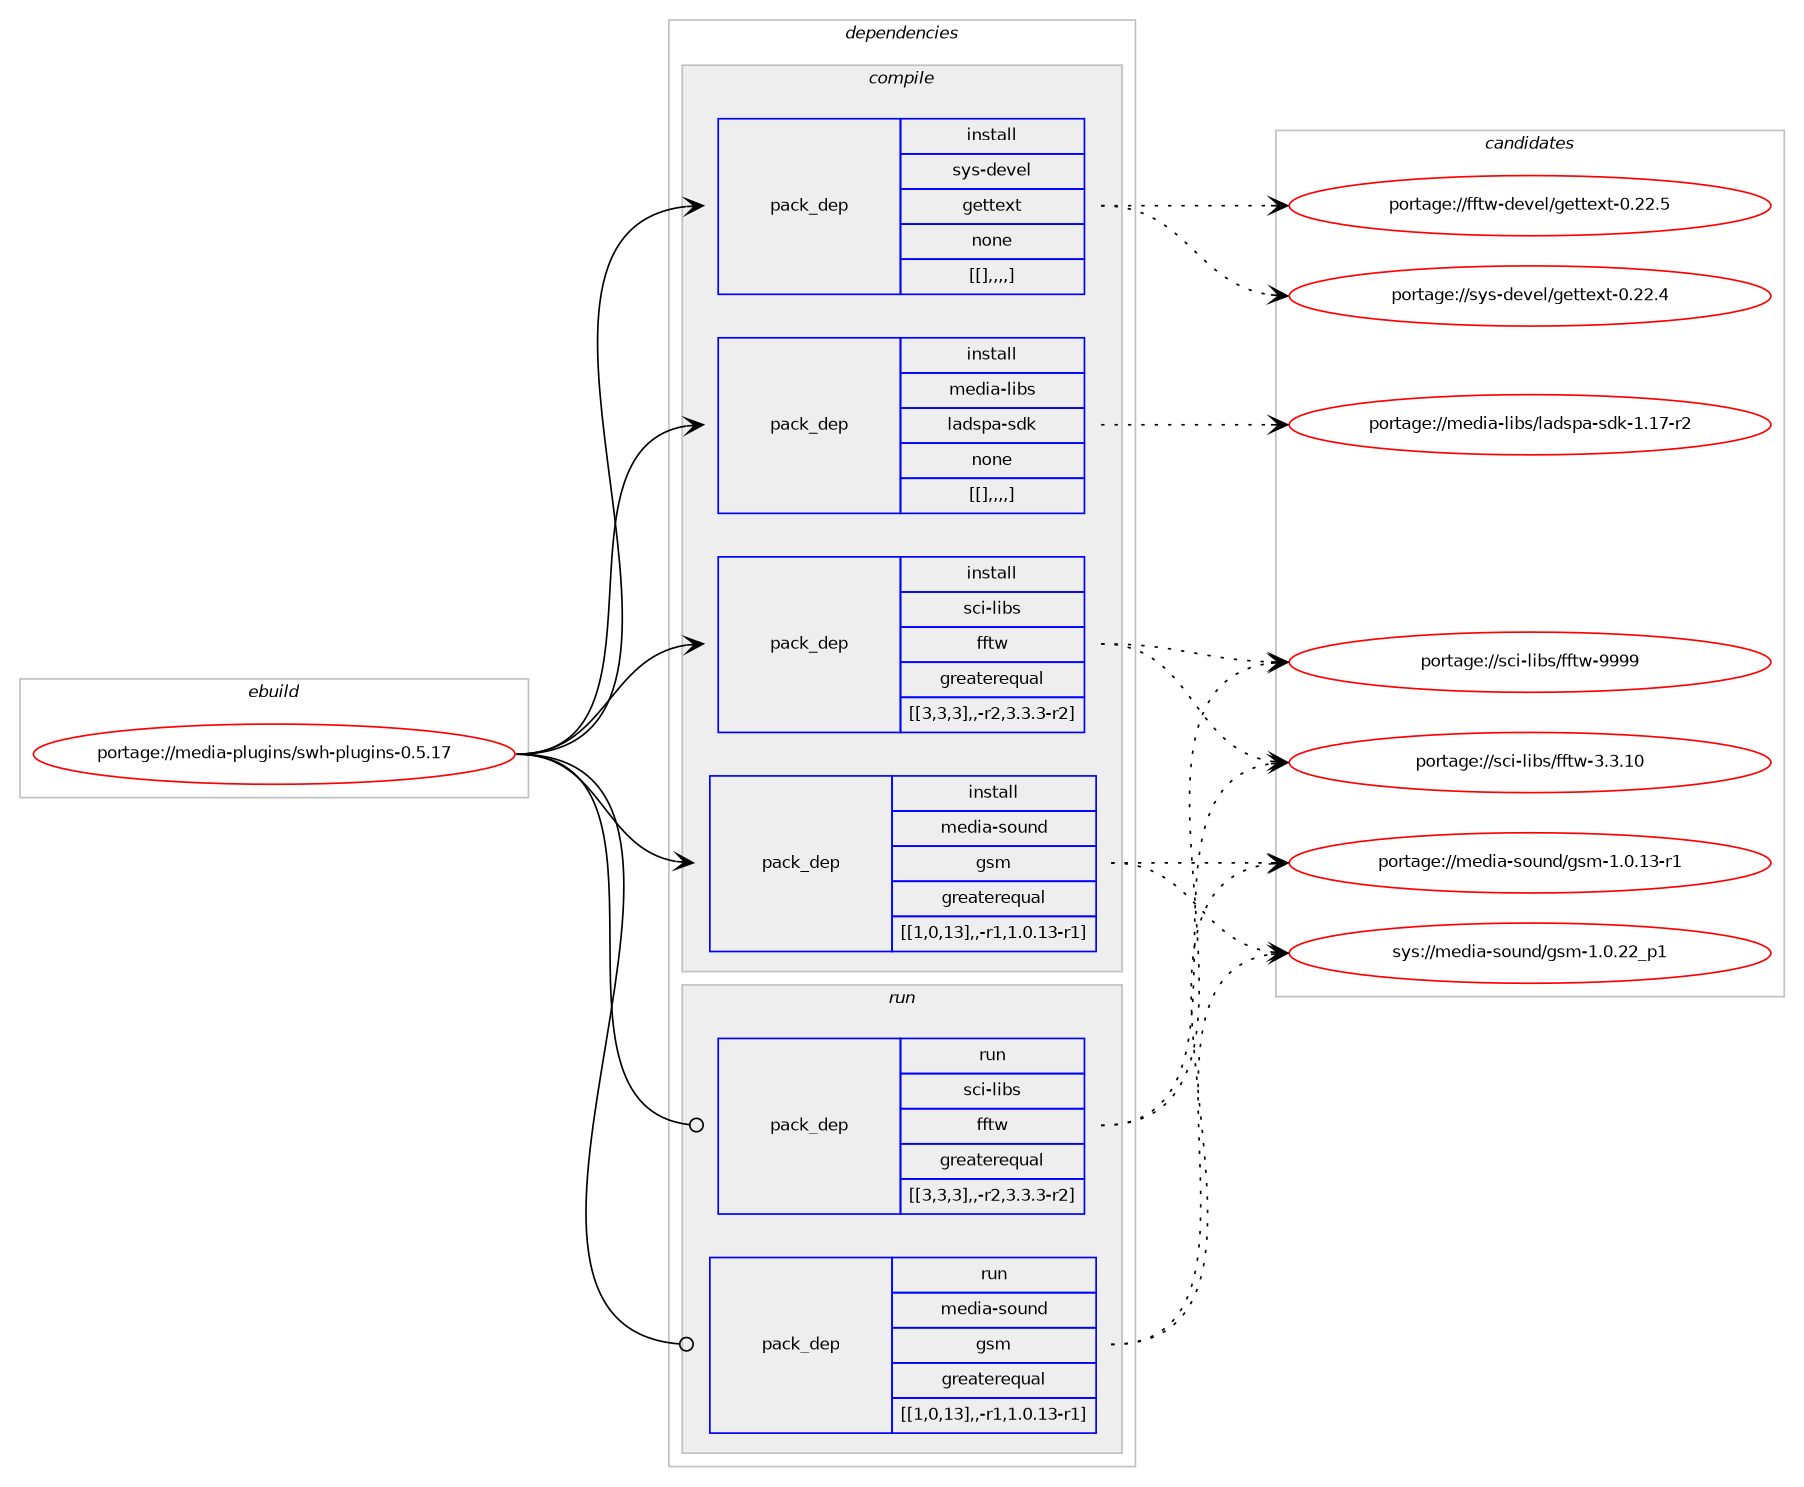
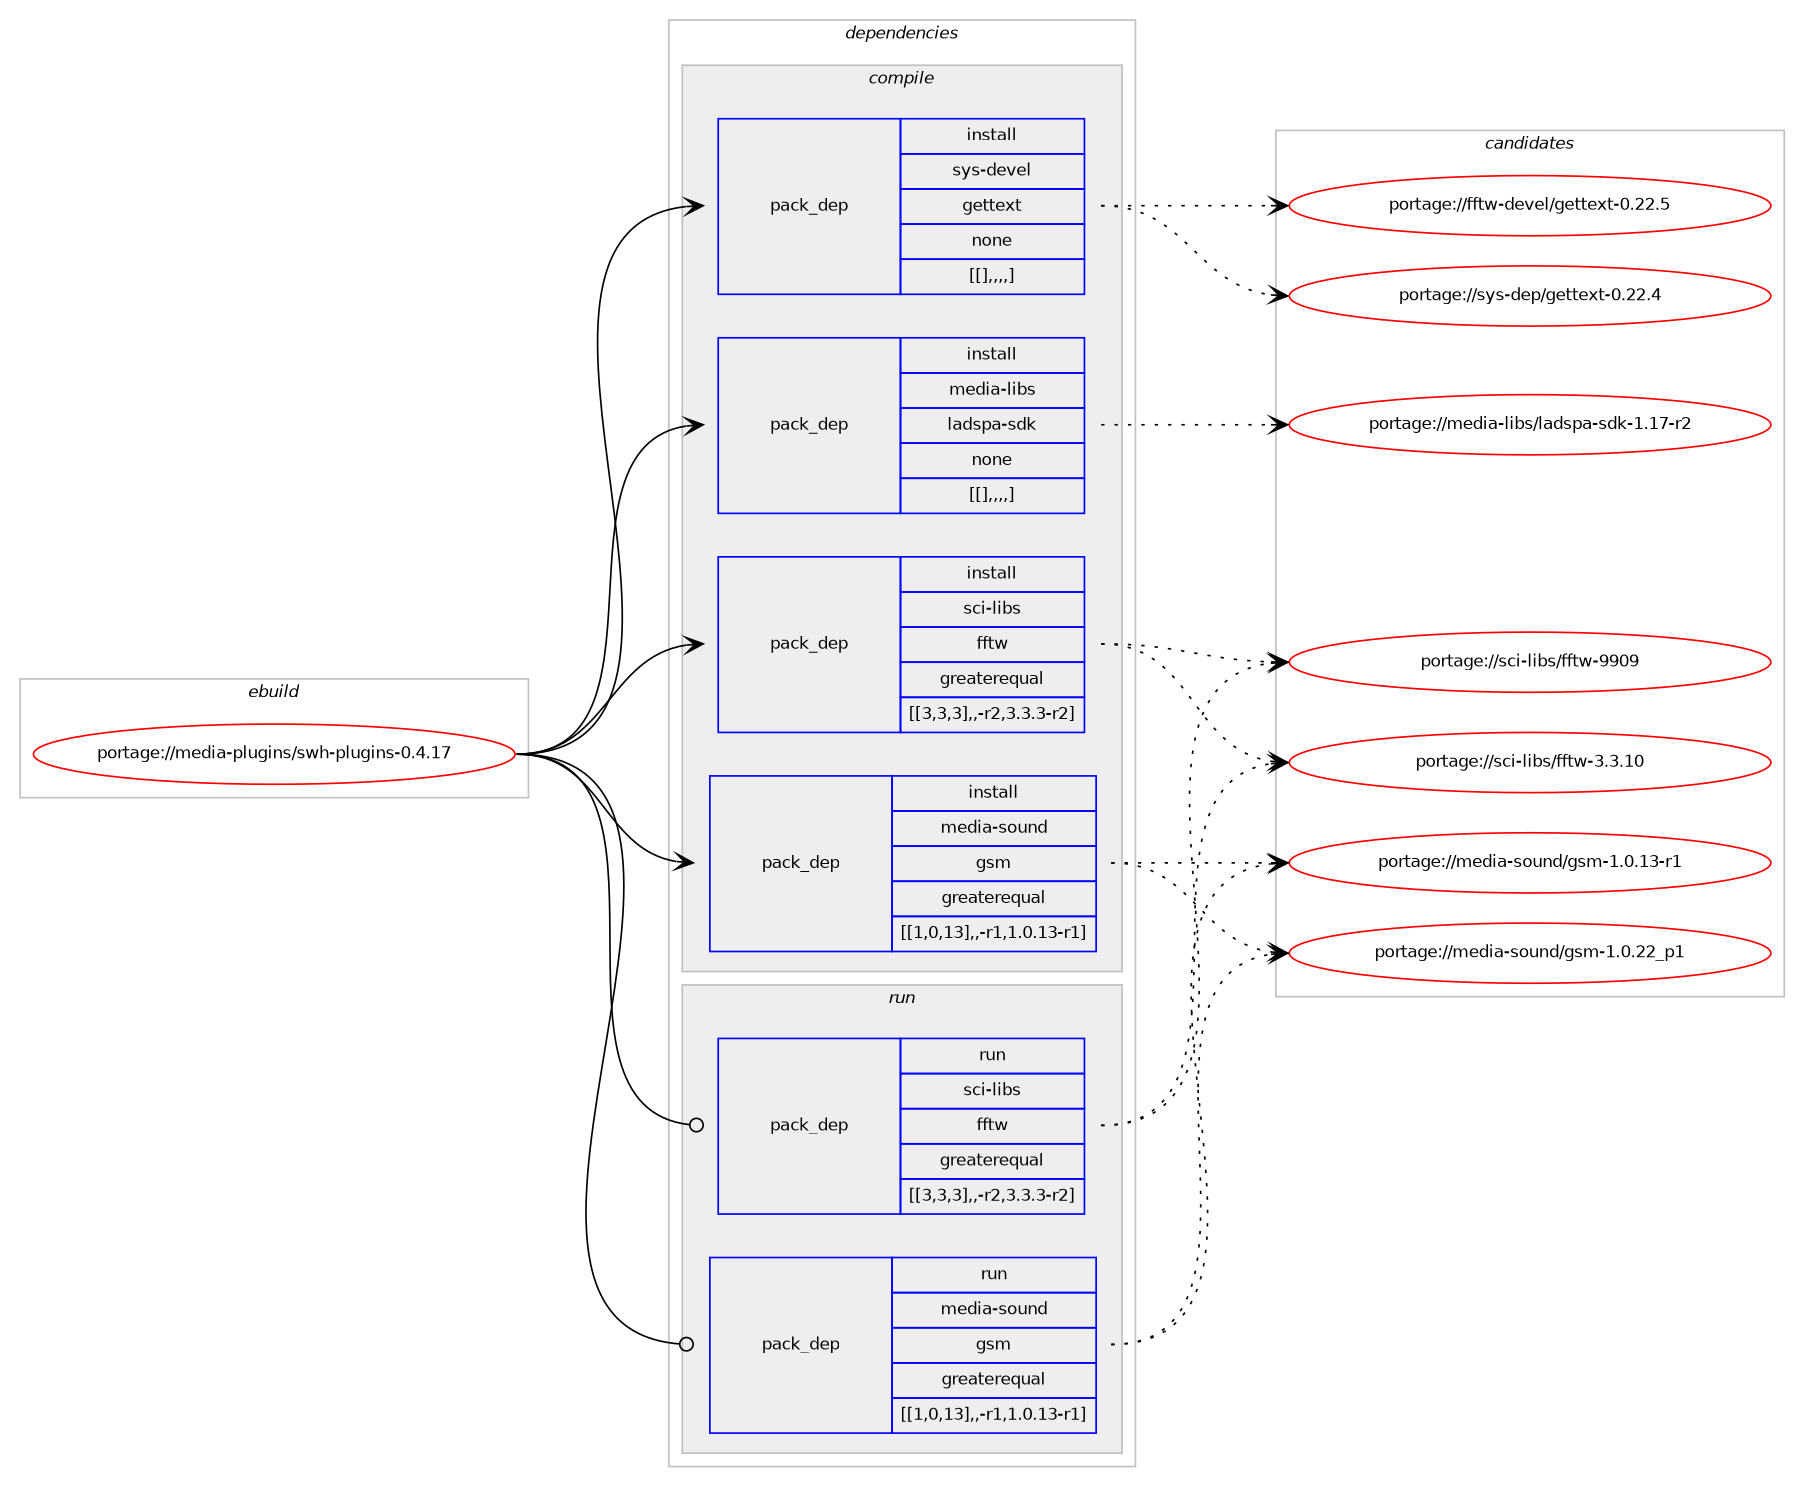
node "portage://sys-devel/gettext-0.22.4": label "portage://sys-devel/gettext-0.22.4" -> "portage://sys-dep/gettext-0.22.4"
node "portage://sci-libs/fftw-9999": label "portage://sci-libs/fftw-9999" -> "portage://sci-libs/fftw-9909"
node "portage://media-plugins/swh-plugins-0.5.17": label "portage://media-plugins/swh-plugins-0.5.17" -> "portage://media-plugins/swh-plugins-0.4.17"
node "sys://media-sound/gsm-1.0.22_p1": label "sys://media-sound/gsm-1.0.22_p1" -> "portage://media-sound/gsm-1.0.22_p1"
